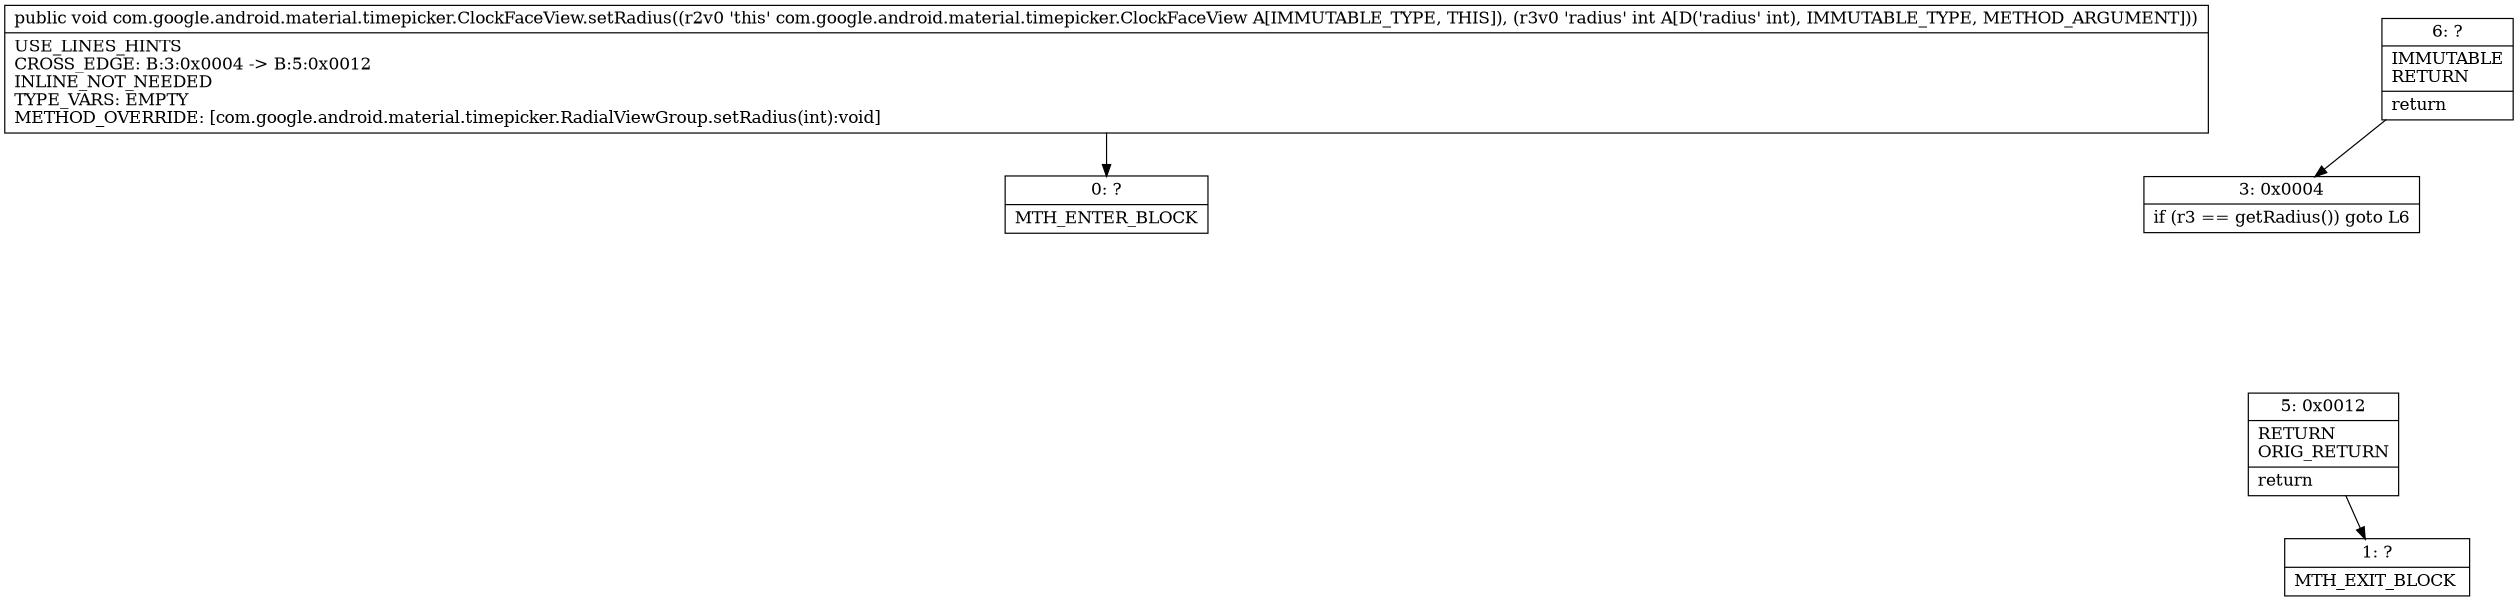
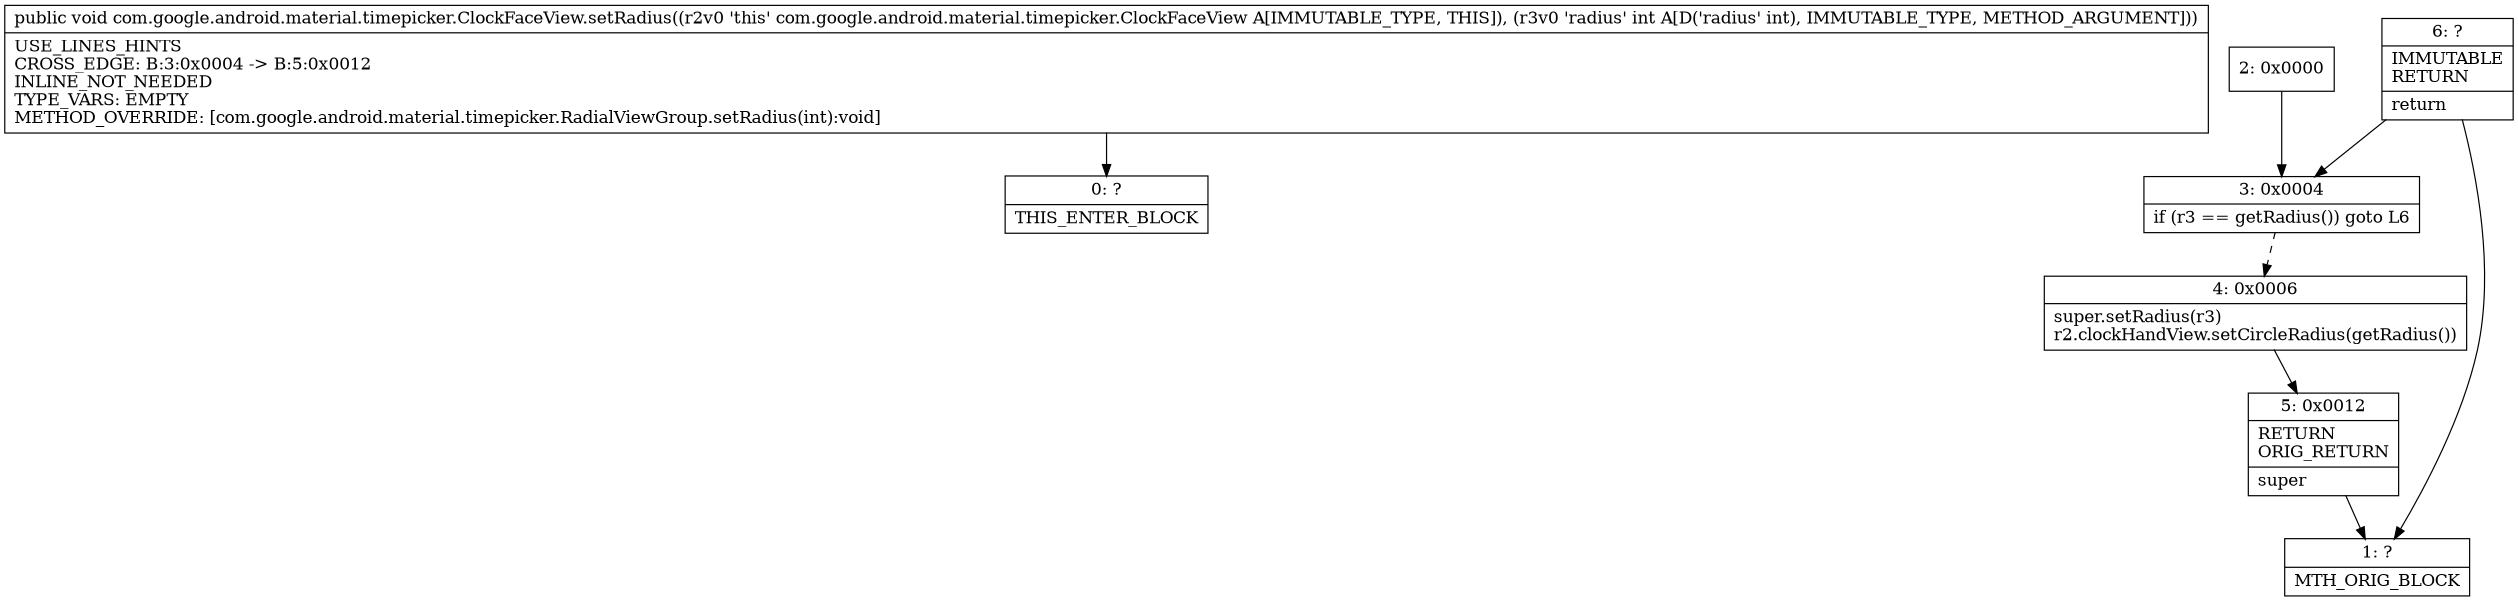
node "2: 0x0000": added
node "0: ?": text "MTH_ENTER_BLOCK" -> "THIS_ENTER_BLOCK"
node "4: 0x0006": added
edge "6: ?" -> "1: ?": added
node "5: 0x0012": text "return" -> "super"
node "1: ?": text "MTH_EXIT_BLOCK" -> "MTH_ORIG_BLOCK"
